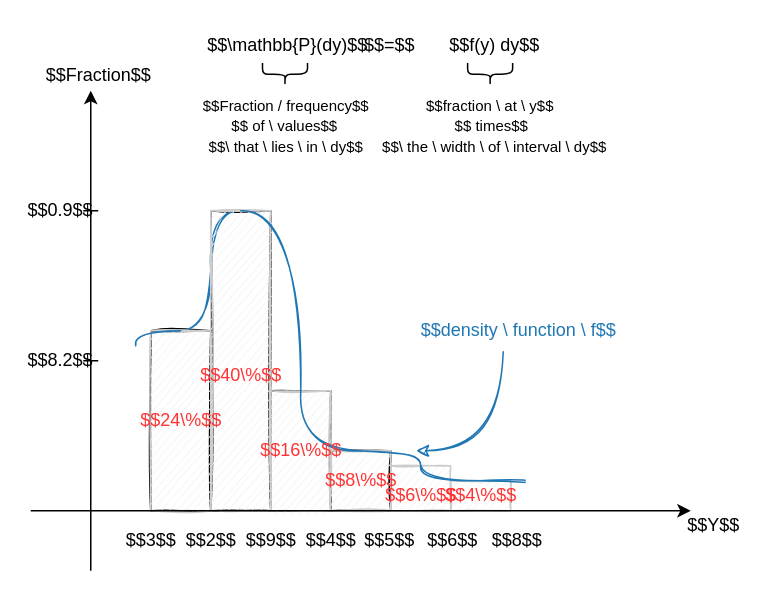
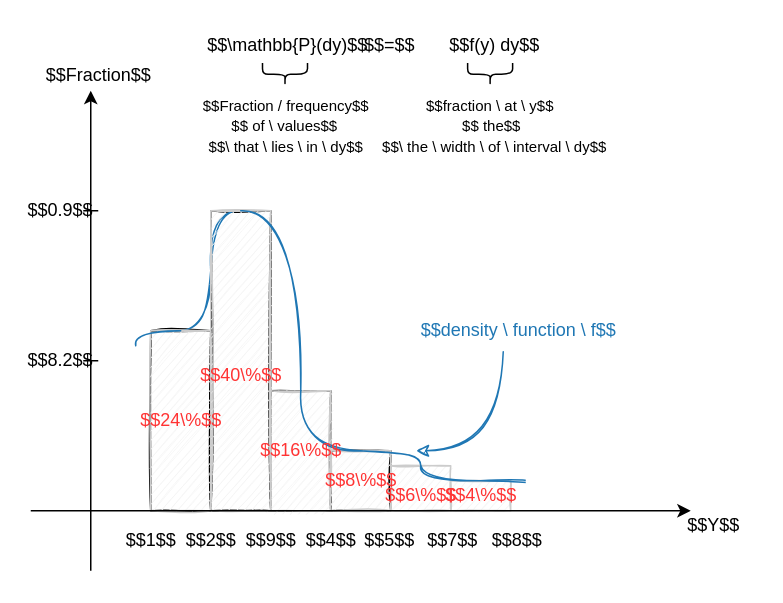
node "$$ times$$": label "$$ times$$" -> "$$ the$$"
node "$$3$$": label "$$3$$" -> "$$1$$"
node "$$6$$": label "$$6$$" -> "$$7$$"
